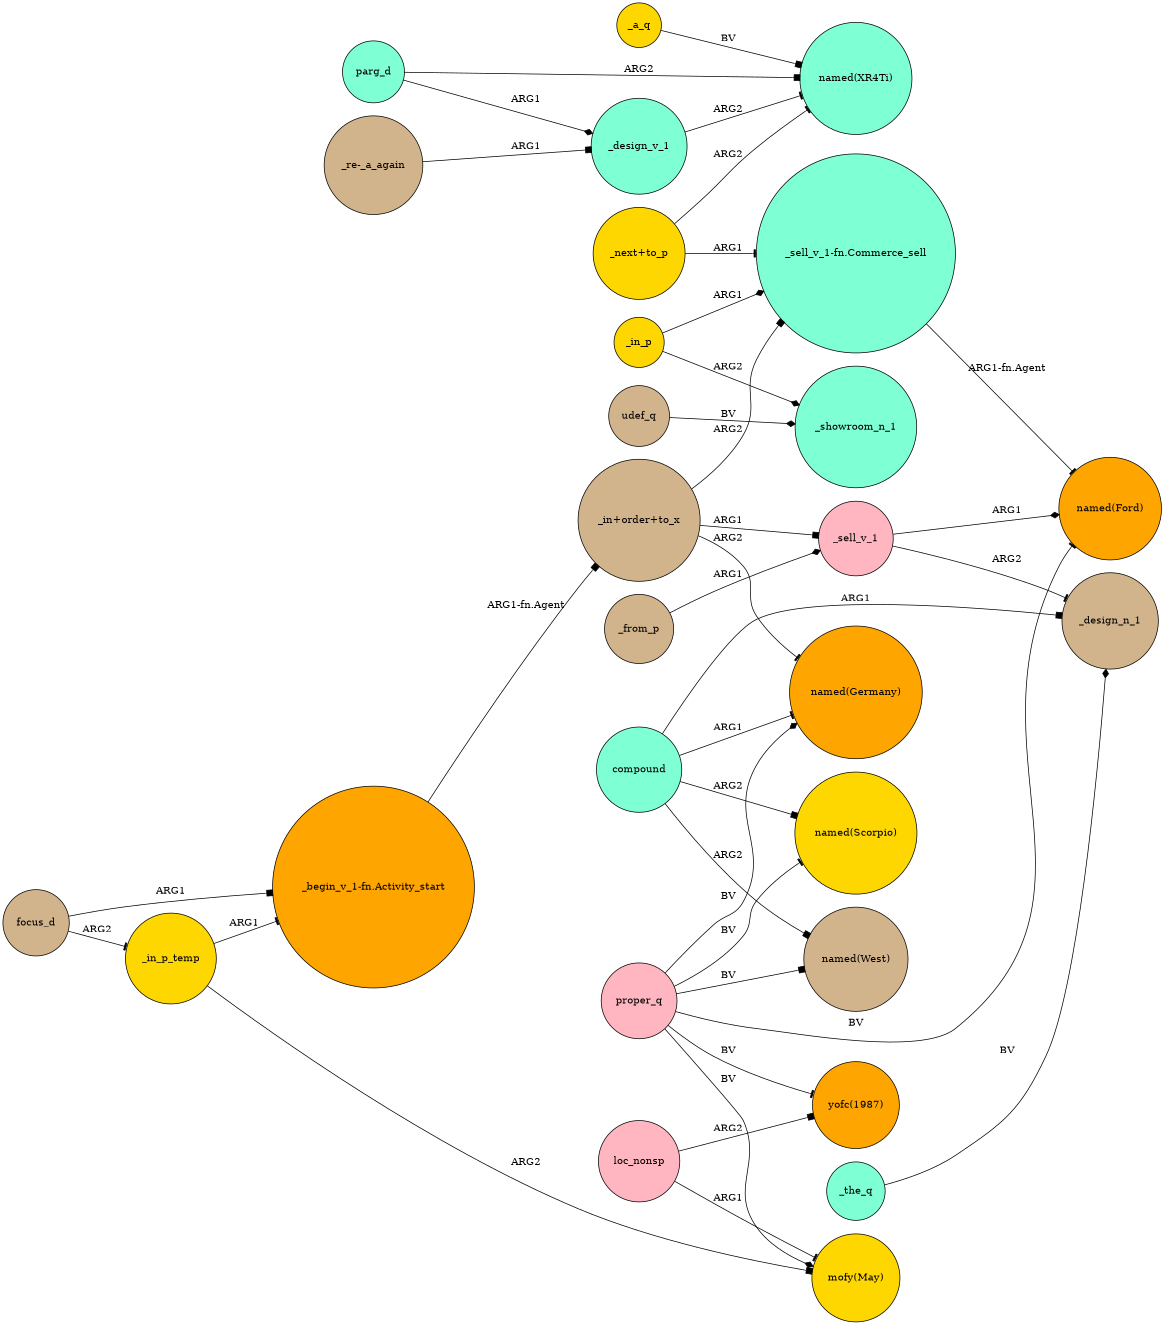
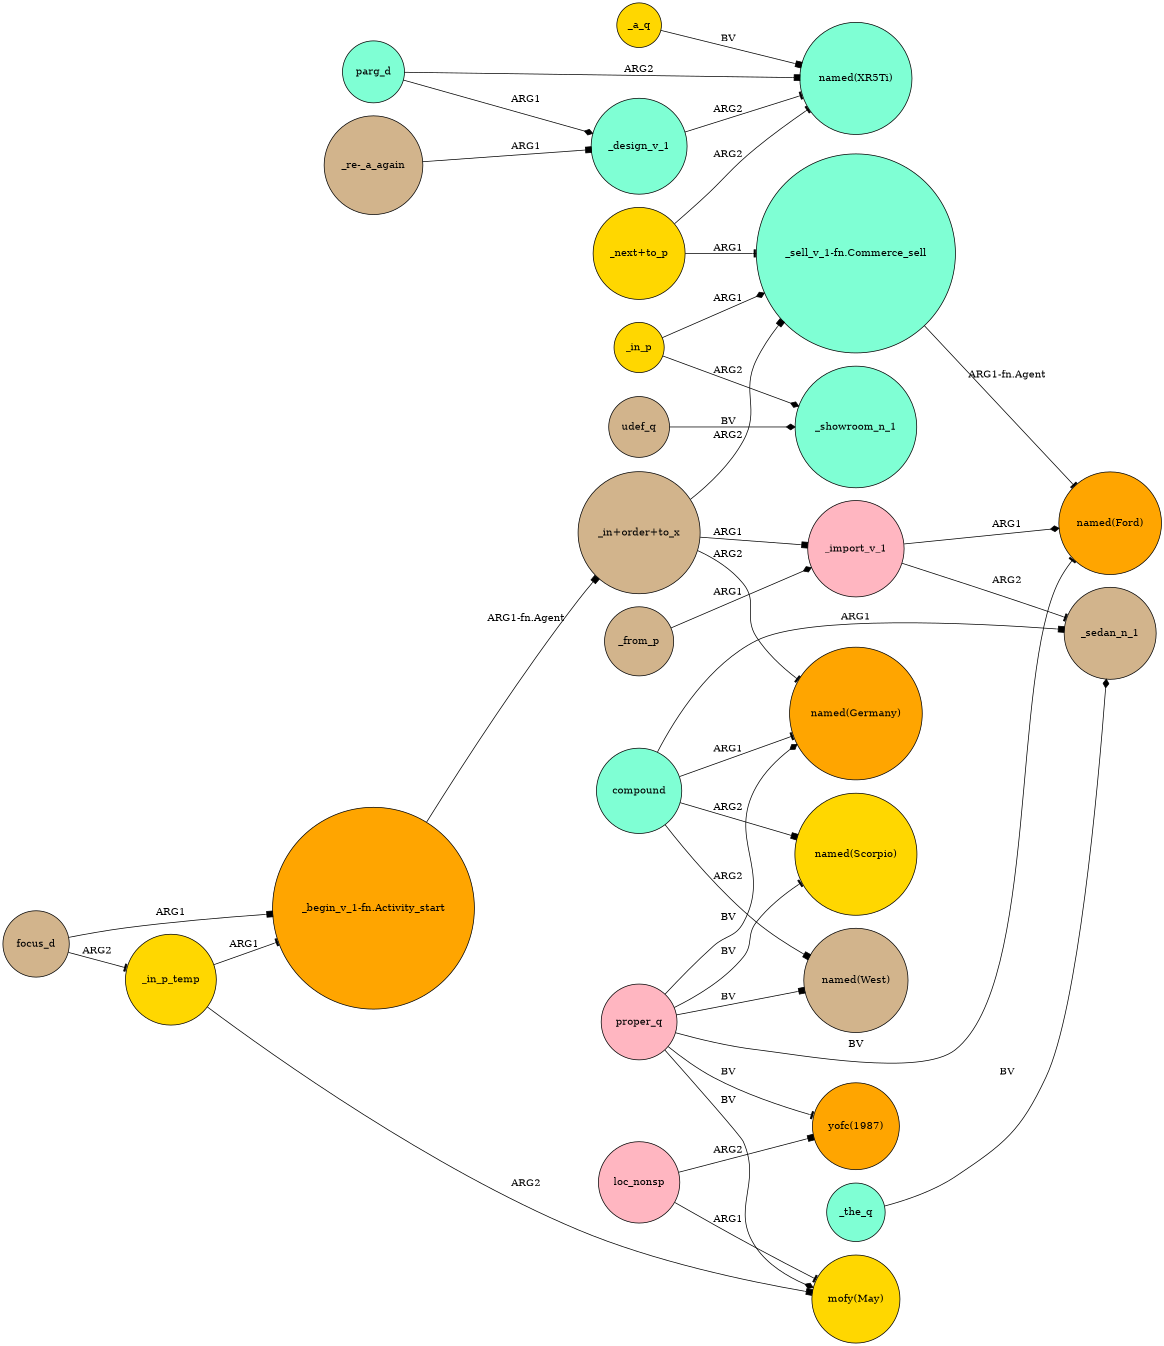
node "named(XR4Ti)": label "named(XR4Ti)" -> "named(XR5Ti)"
node "_sell_v_1": label "_sell_v_1" -> "_import_v_1"
node "_design_n_1": label "_design_n_1" -> "_sedan_n_1"
